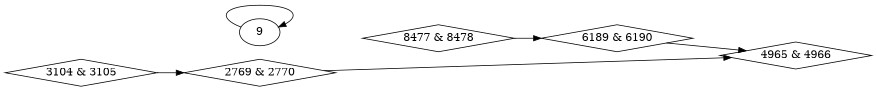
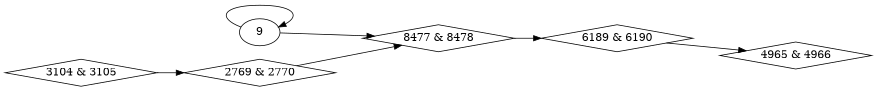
edge "9" -> "8477 & 8478": added
edge "2769 & 2770" -> "4965 & 4966": now "2769 & 2770" -> "8477 & 8478"
